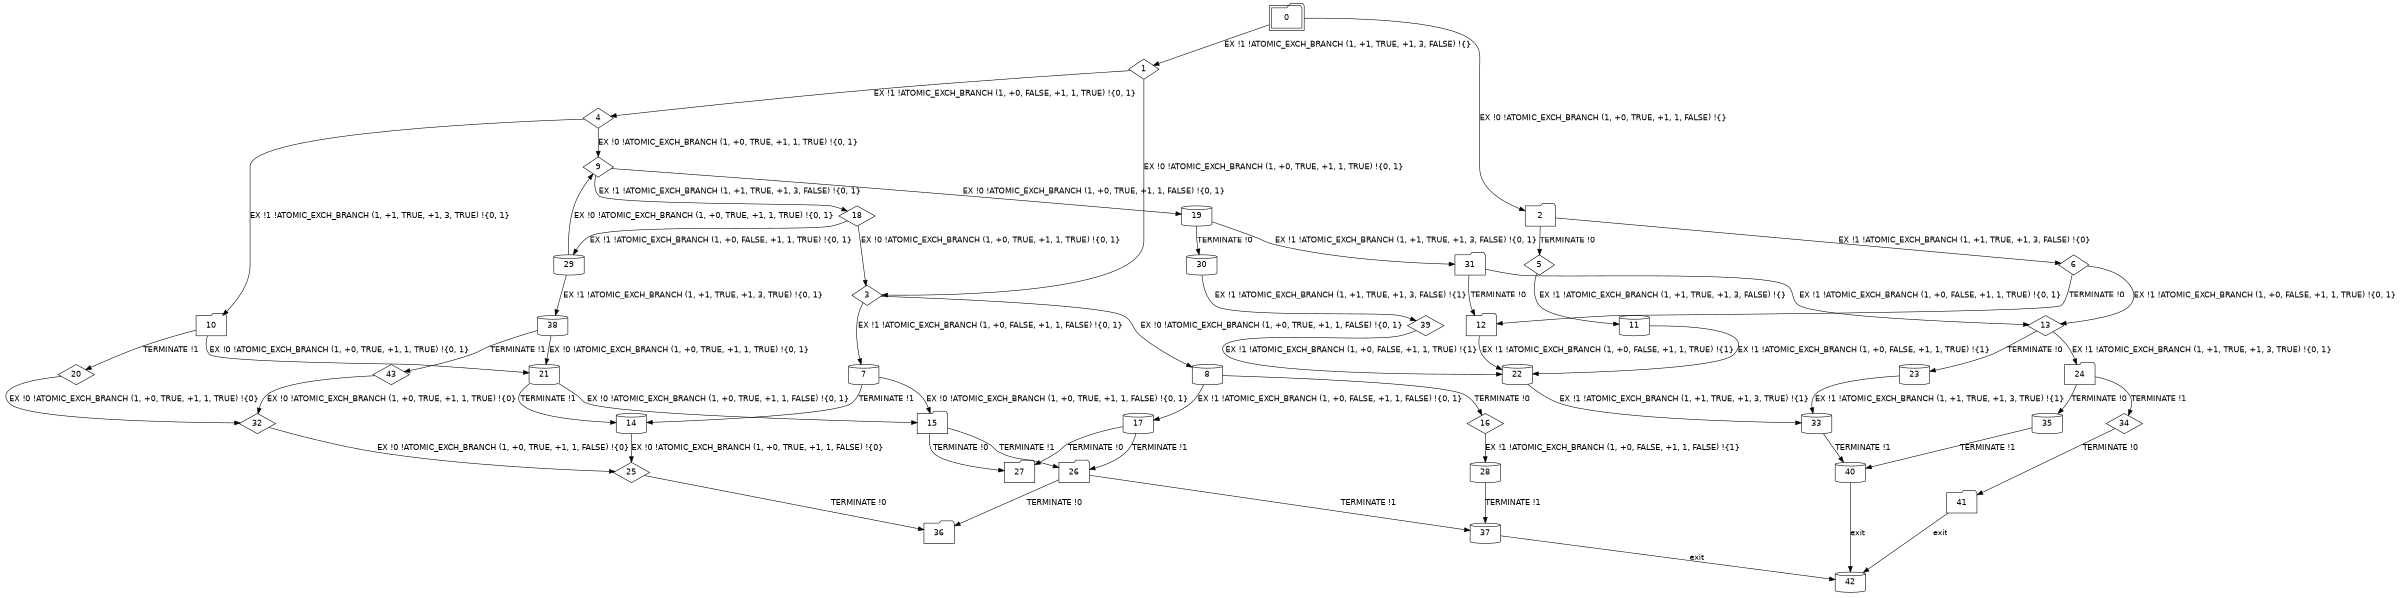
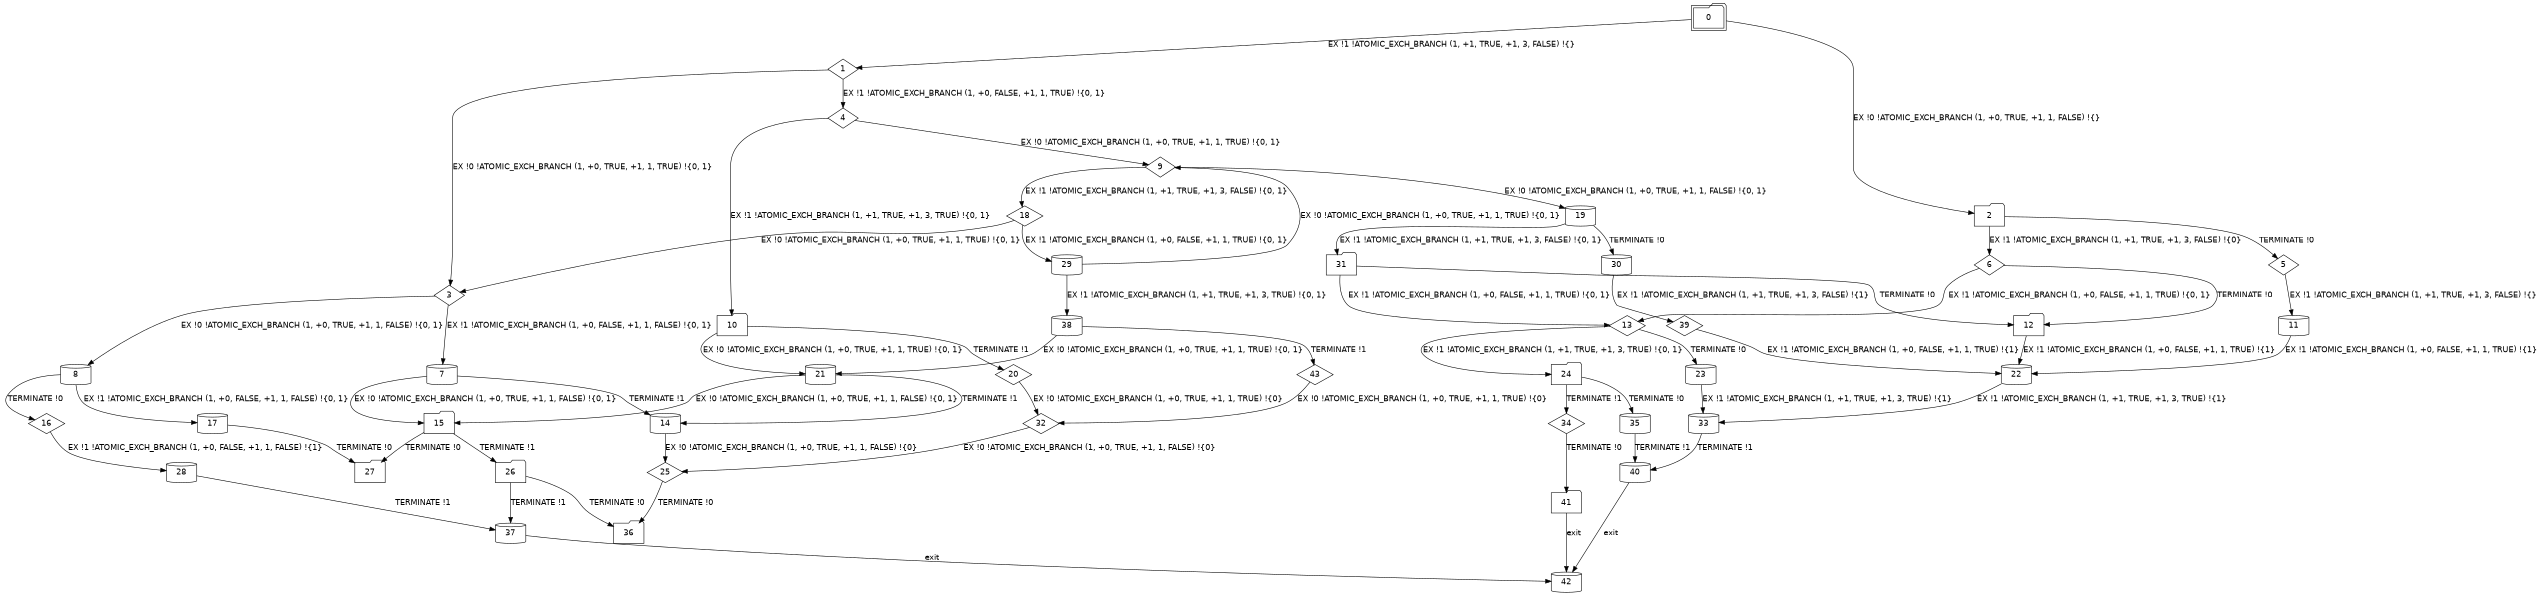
edge "17" -> "26": removed, label "TERMINATE !1"
